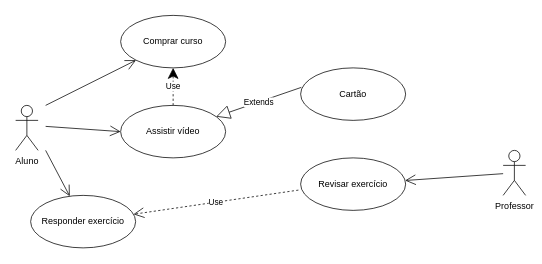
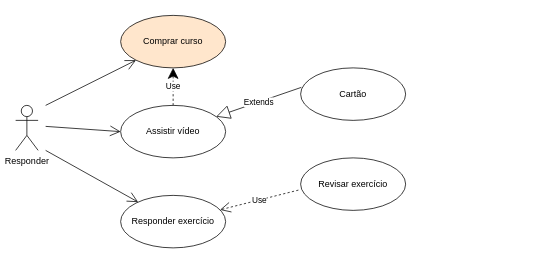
node "Comprar curso": fillcolor #ffffff -> #ffe6cc
node "Aluno": label "Aluno" -> "Responder"
node "Professor": removed
edge "Professor" -> "Revisar exercício": removed
node "Responder exercício": moved (83, 222) -> (173, 222)
